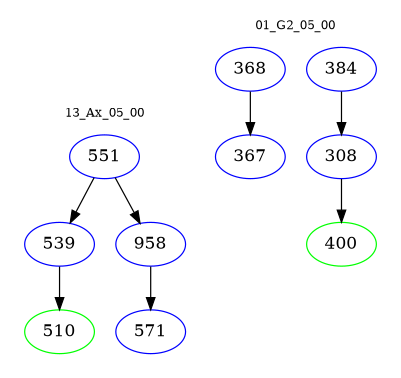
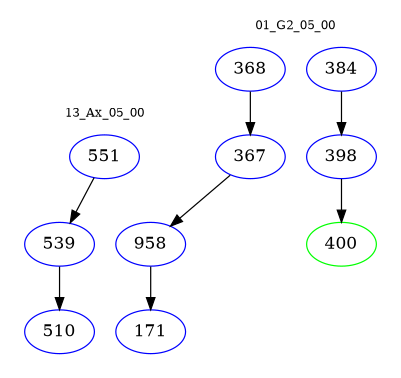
node "308": label "308" -> "398"
edge "551" -> "958": now "367" -> "958"
node "510": color green -> blue
node "571": label "571" -> "171"
